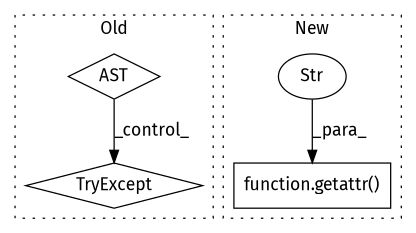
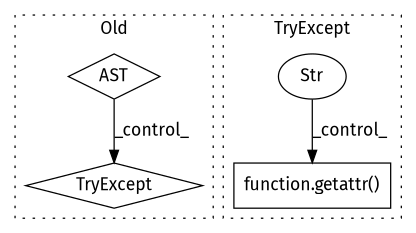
cluster "New": label "New" -> "TryExcept"
edge "Str" -> "function.getattr()": label "_para_" -> "_control_"
